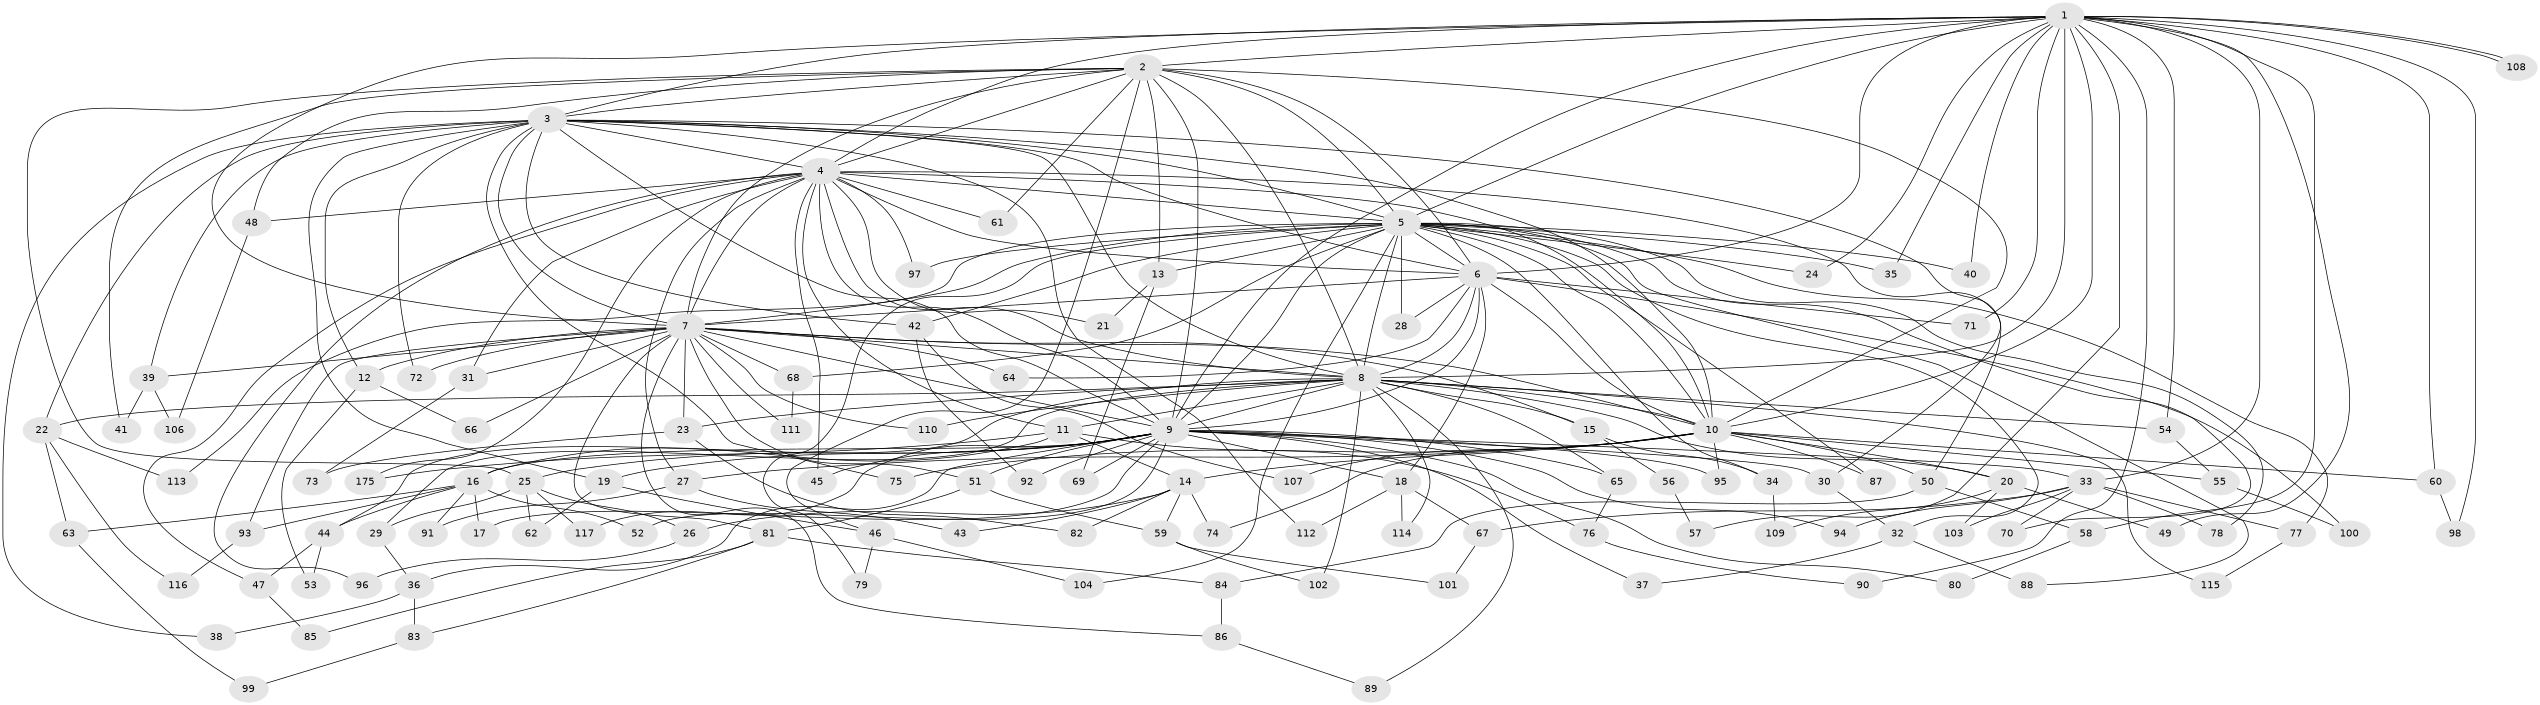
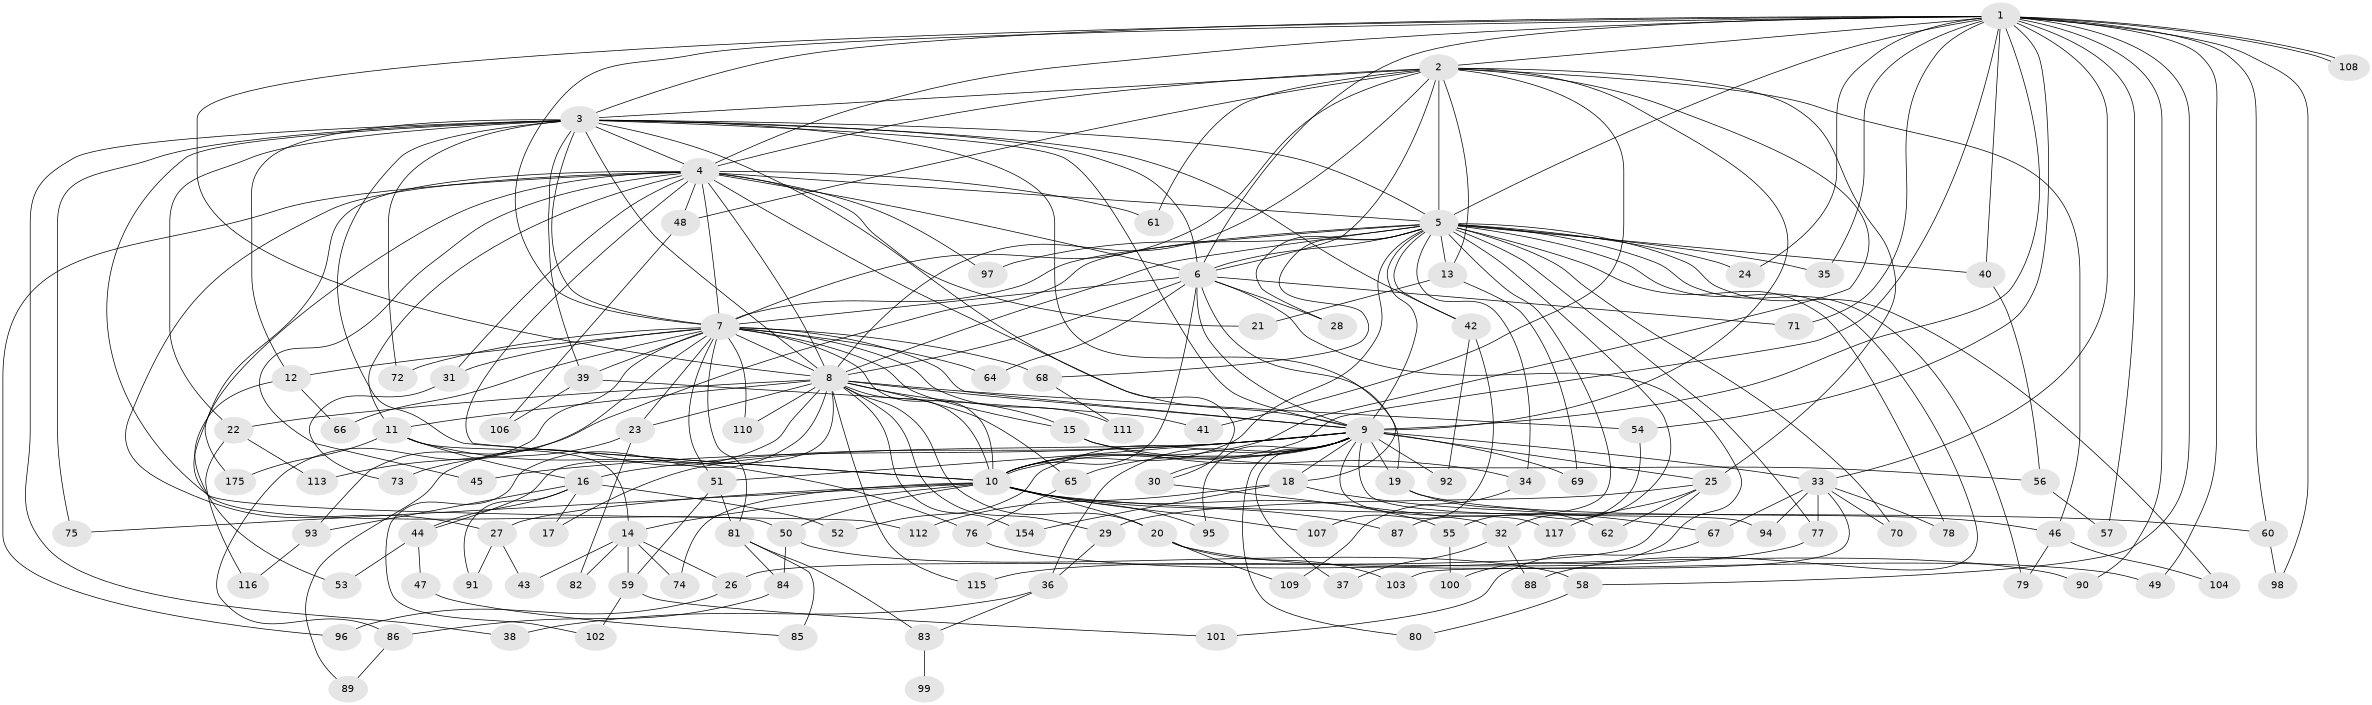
edge "4" -- "47": removed
edge "40" -- "56": added
edge "9" -- "10": added
node "63": removed
node "114": label "114" -> "154"
